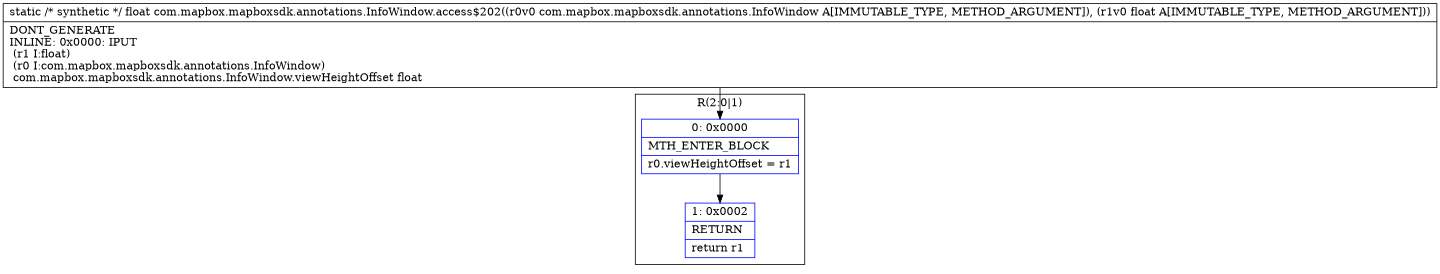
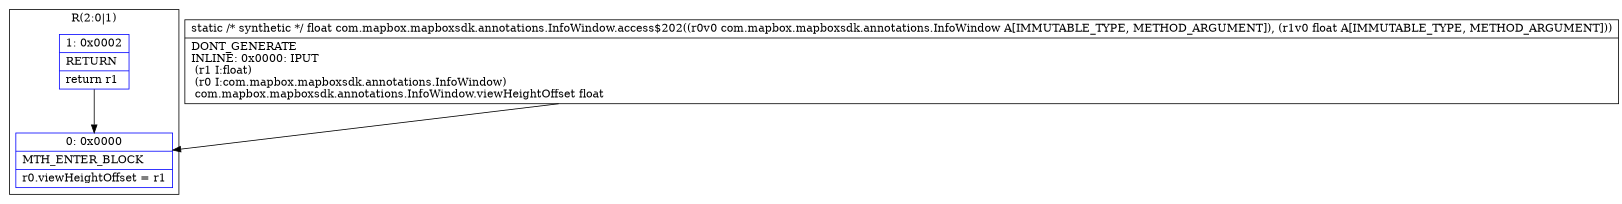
edge "0: 0x0000" -> "1: 0x0002": reversed
